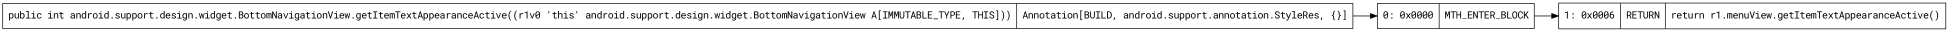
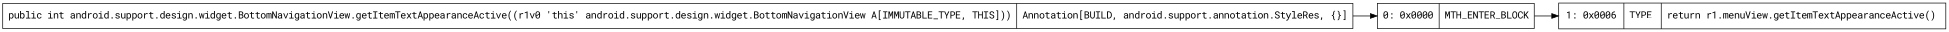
node "1: 0x0006": text "RETURN" -> "TYPE"
